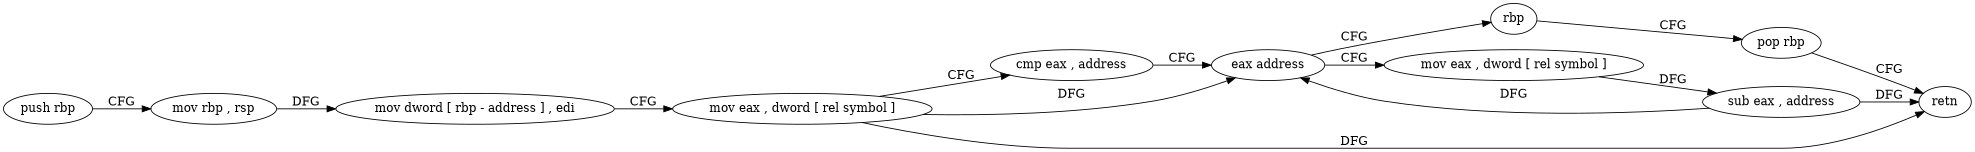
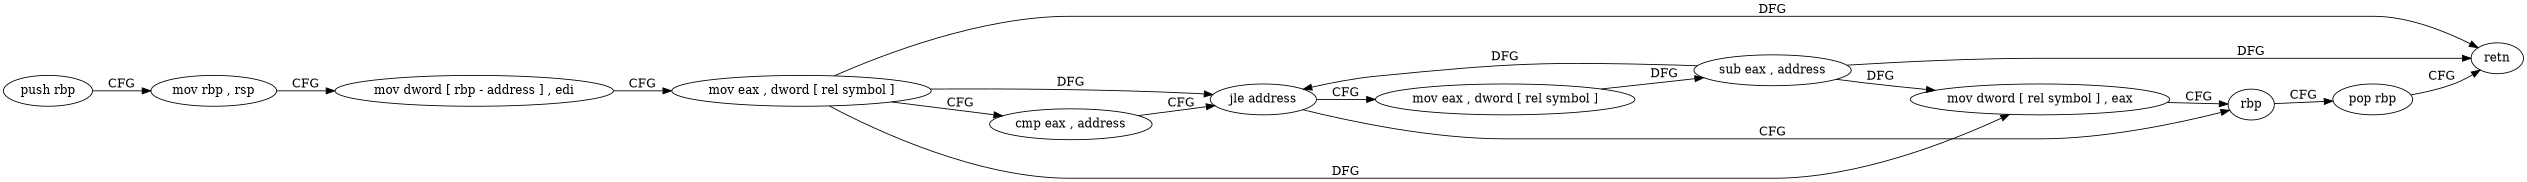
node "eax address": label "eax address" -> "jle address"
node "mov dword [ rel symbol ] , eax": added
edge "mov rbp , rsp" -> "mov dword [ rbp - address ] , edi": label "DFG" -> "CFG"
